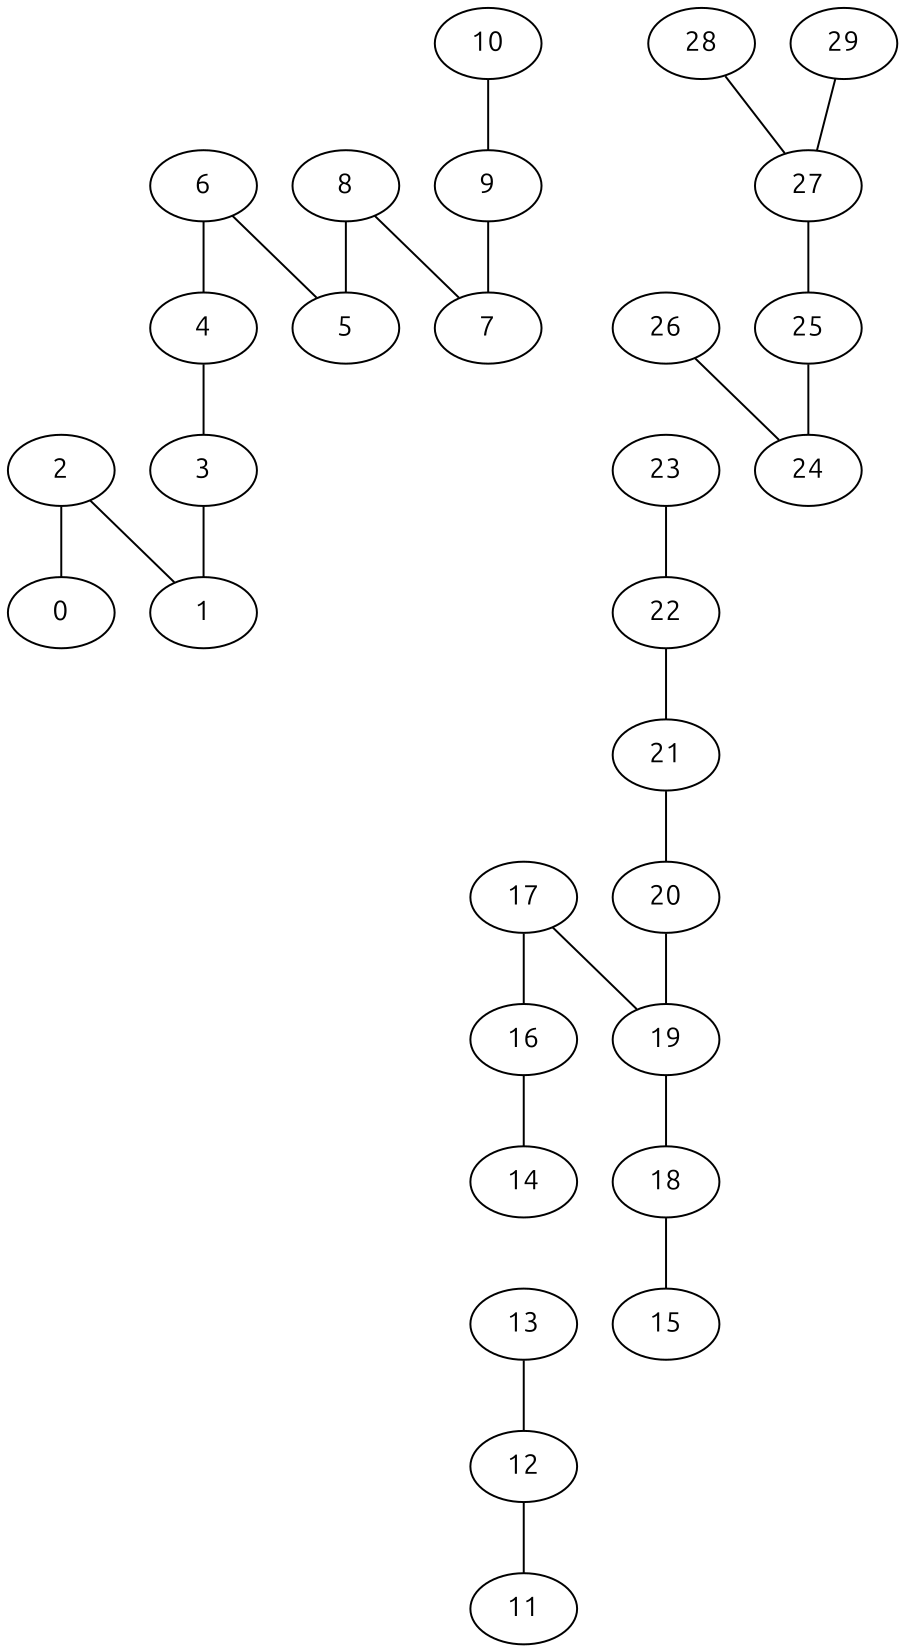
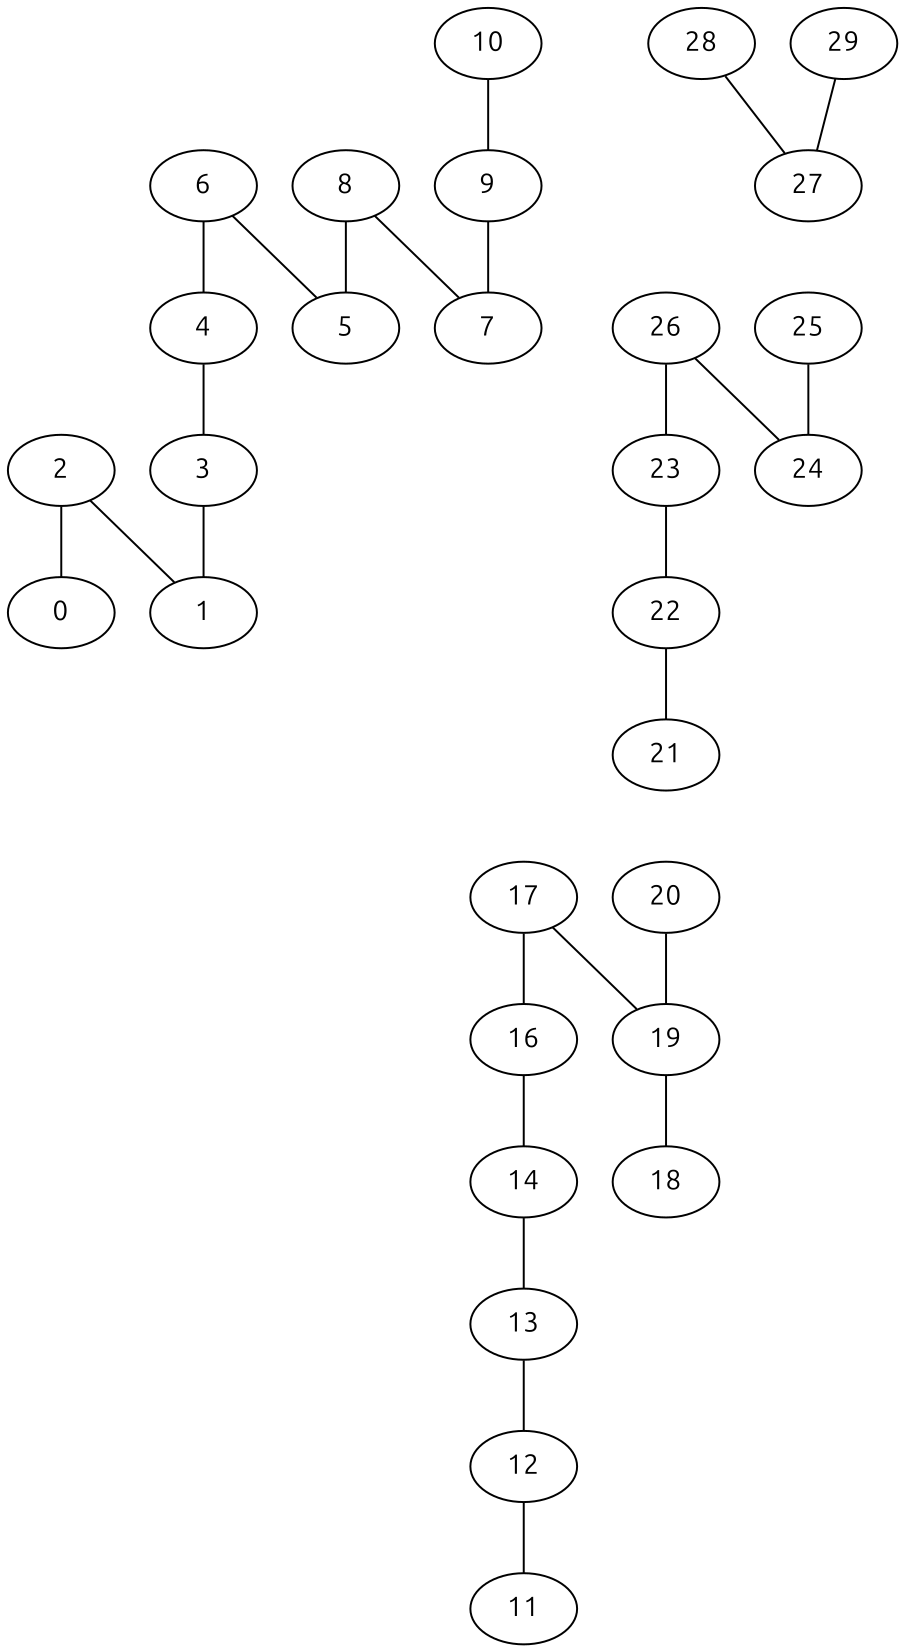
edge "27" -- "25": removed
edge "26" -- "23": added
edge "21" -- "20": removed
edge "14" -- "13": added
node "15": removed
